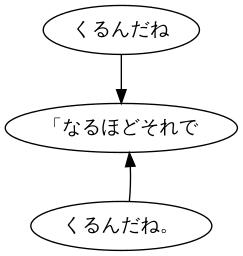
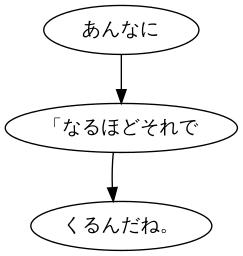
node "くるんだね": label "くるんだね" -> "あんなに"
edge "くるんだね。" -> "「なるほどそれで": reversed
